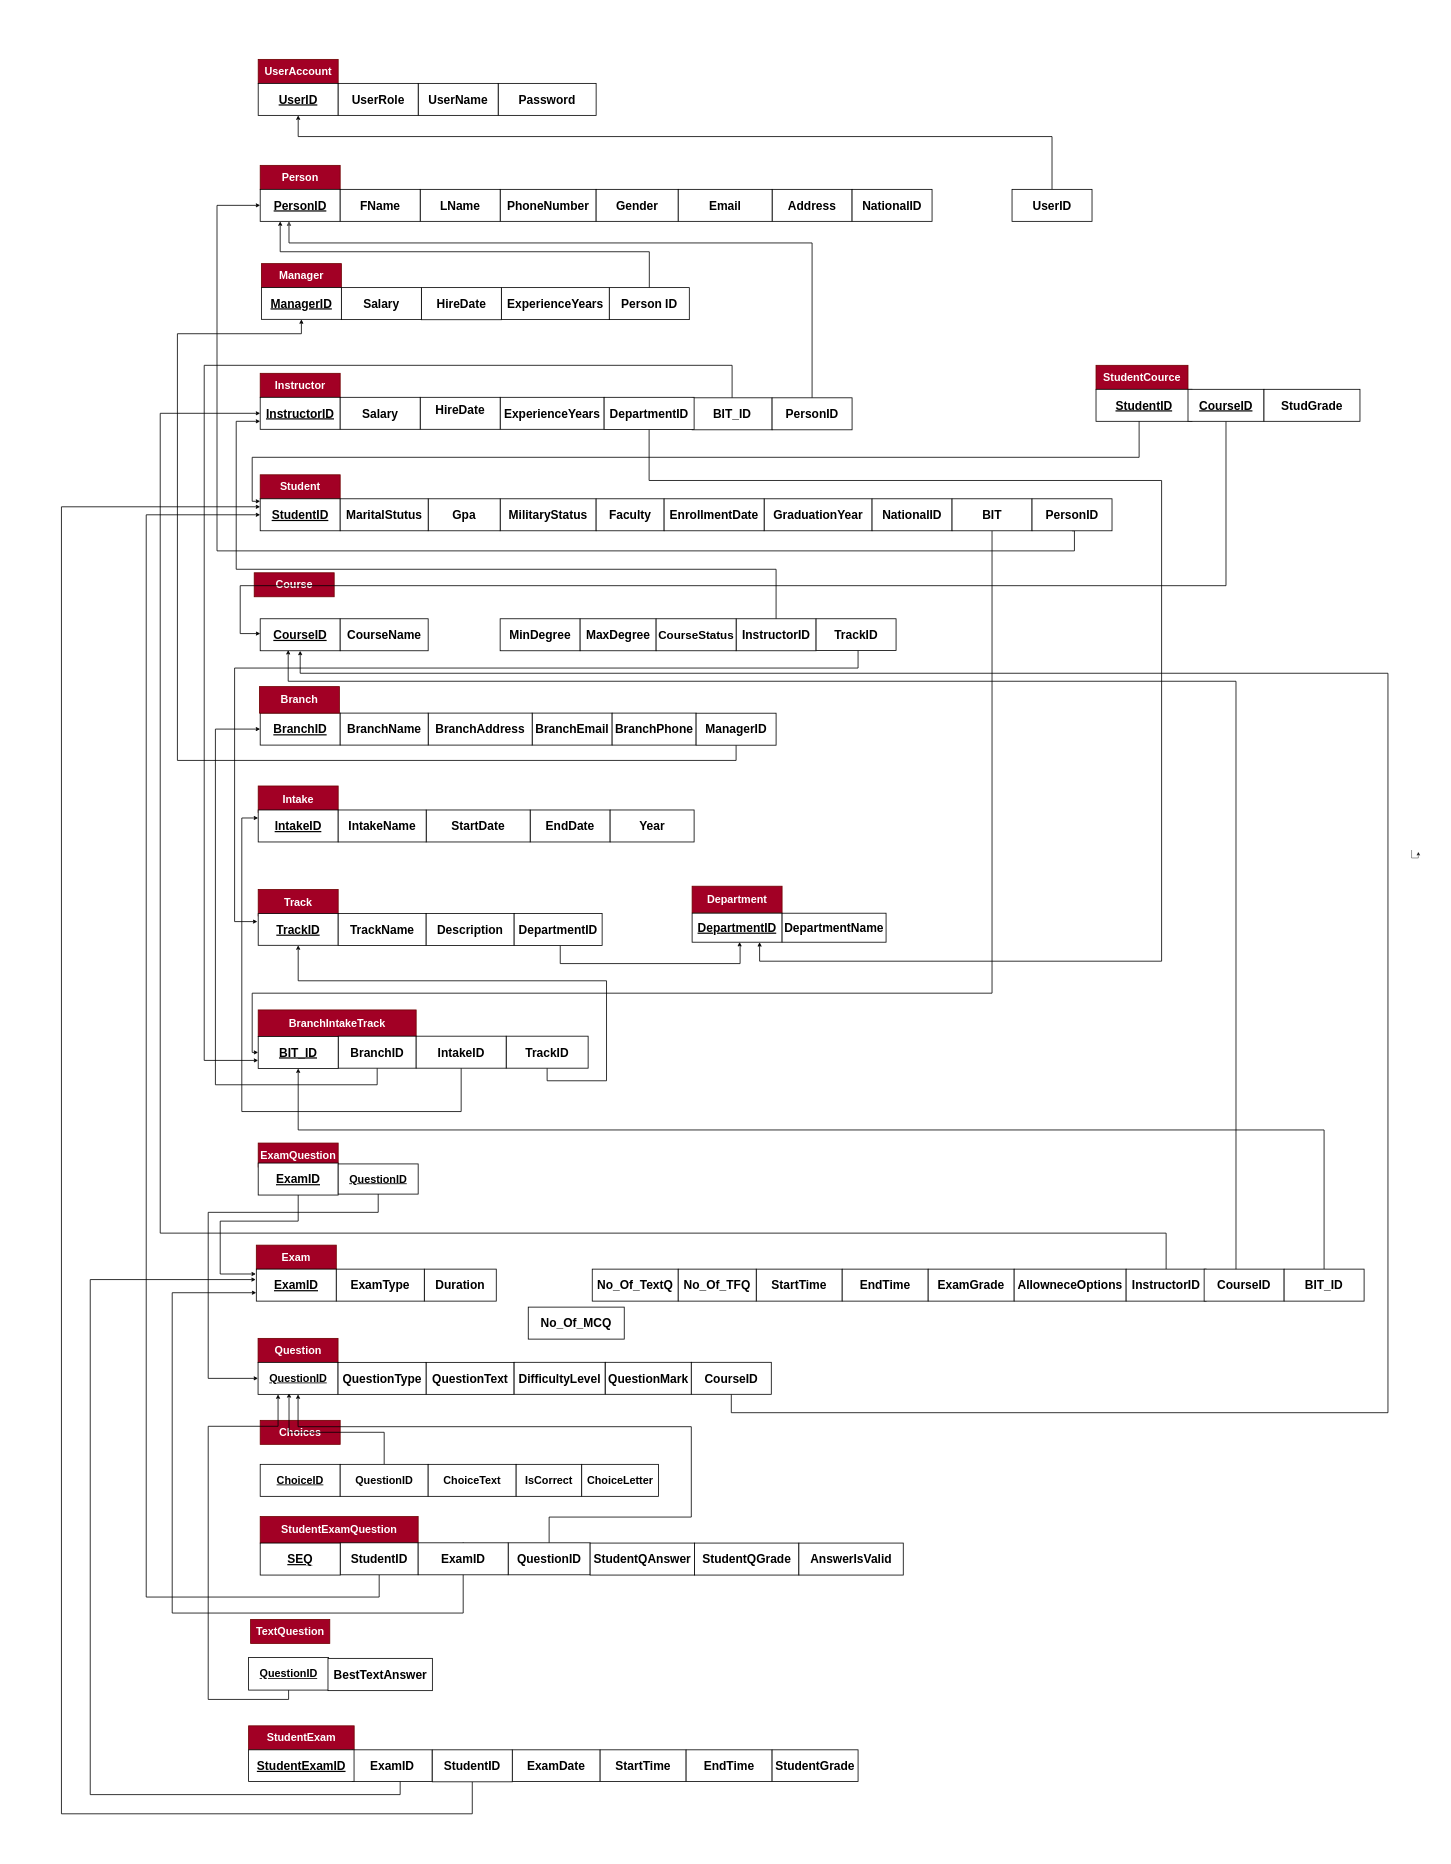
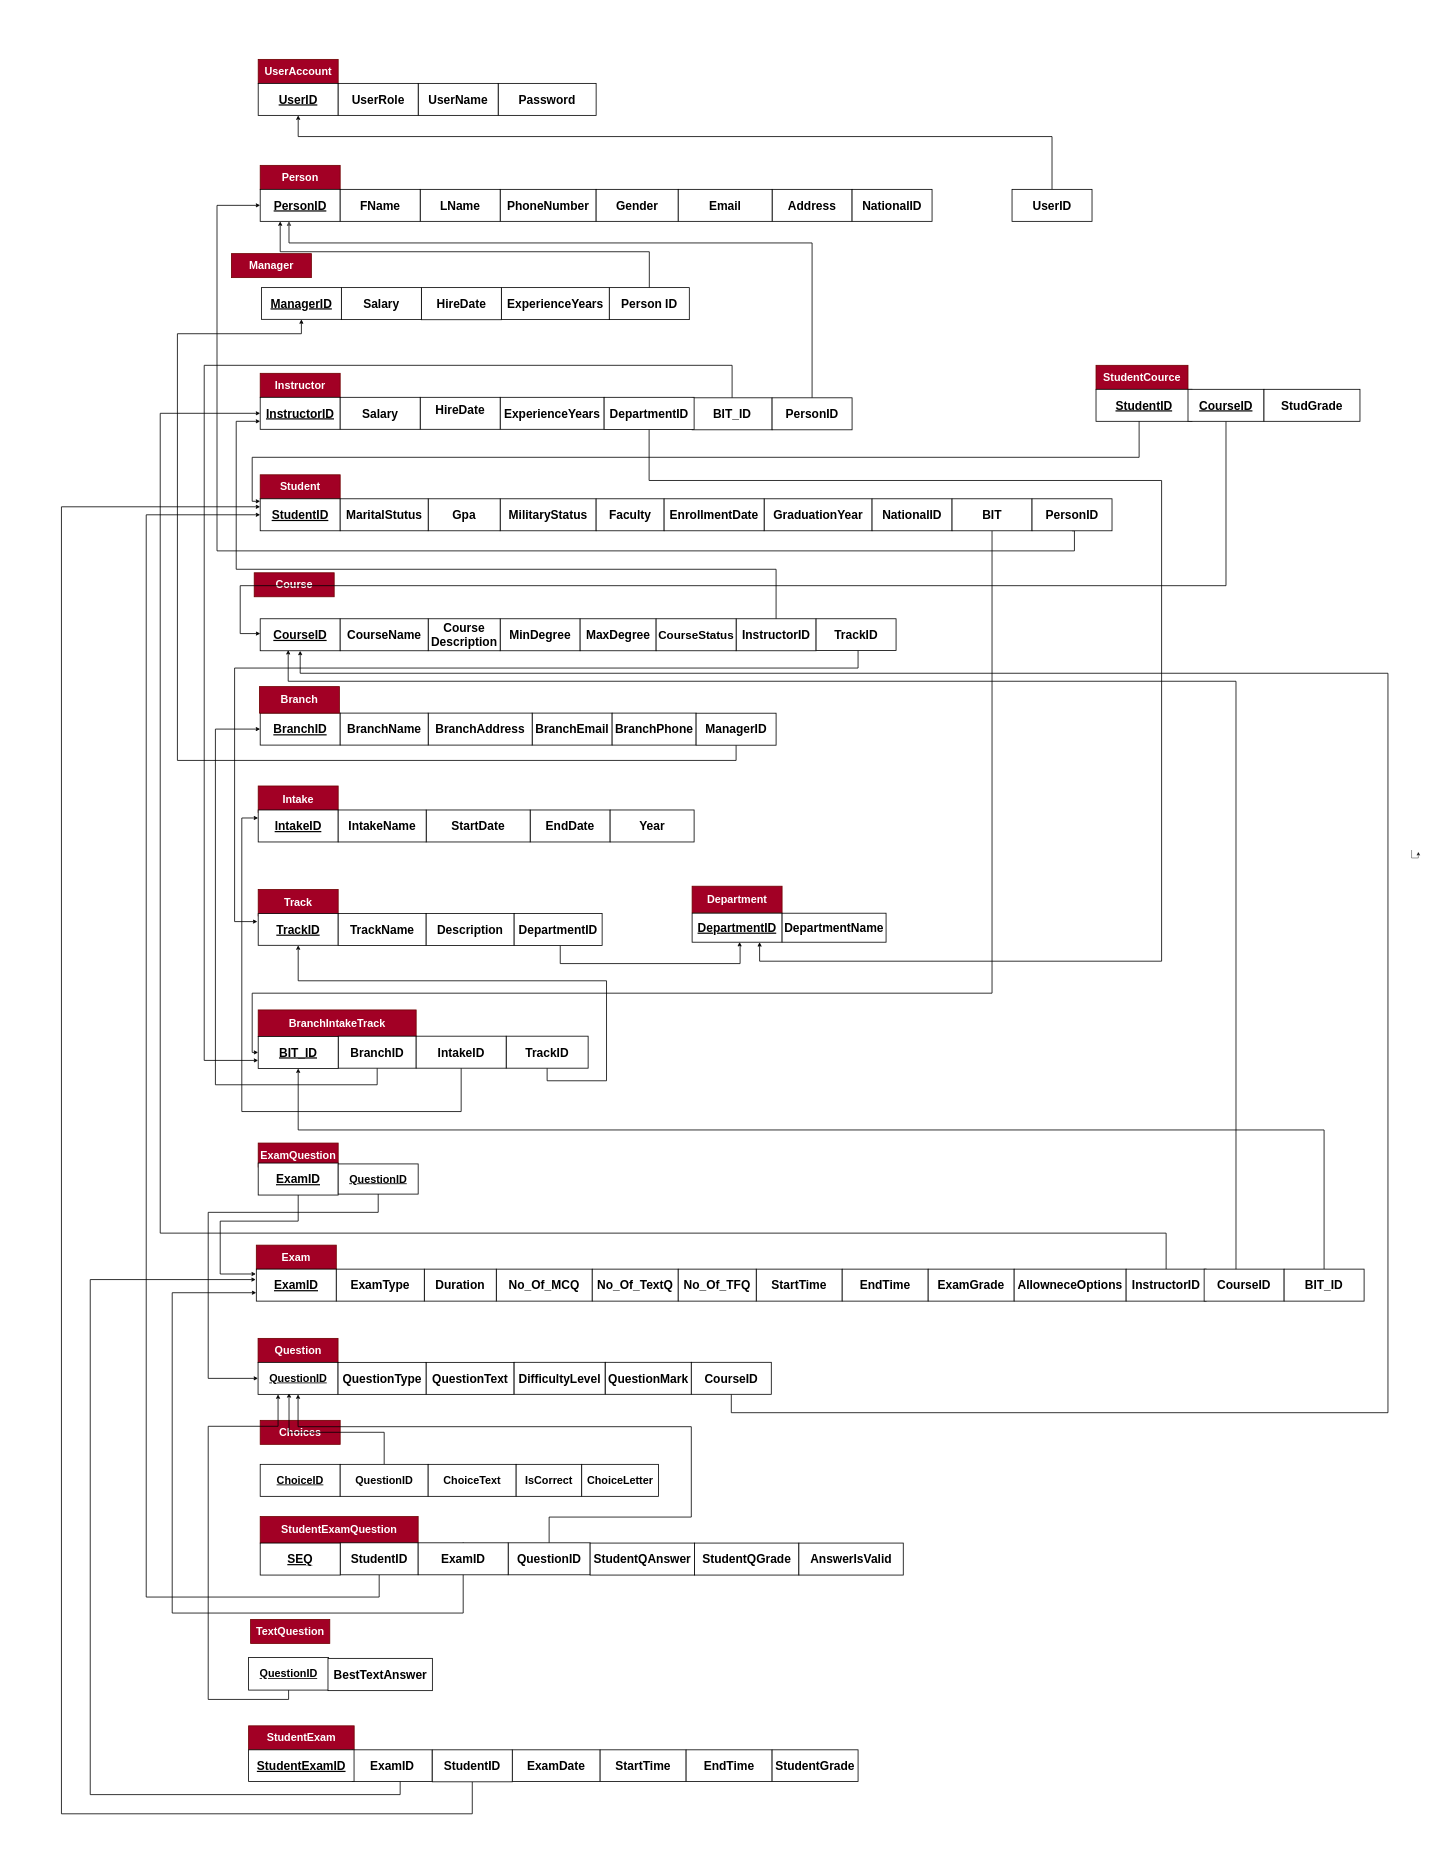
node "Manager": moved (301, 276) -> (271, 266)
node "Course Description": added
node "No_Of_MCQ": moved (576, 1323) -> (544, 1285)
